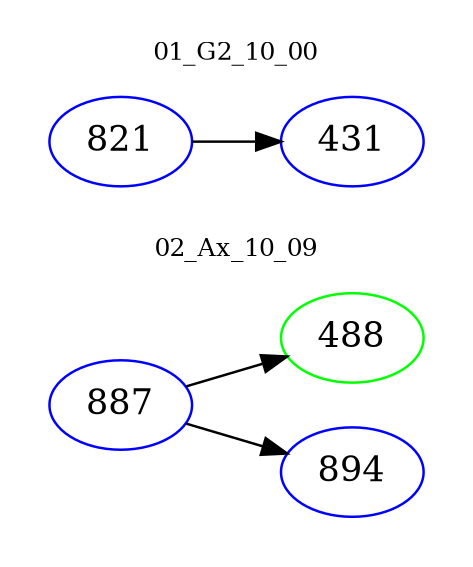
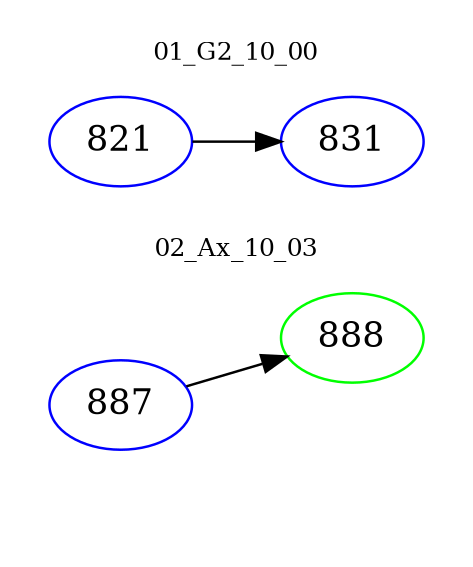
node "431": label "431" -> "831"
cluster "02_Ax_10_09": label "02_Ax_10_09" -> "02_Ax_10_03"
node "488": label "488" -> "888"
node "894": removed
